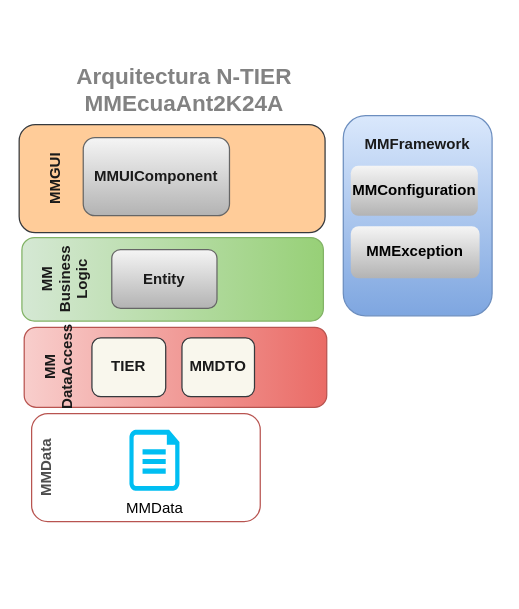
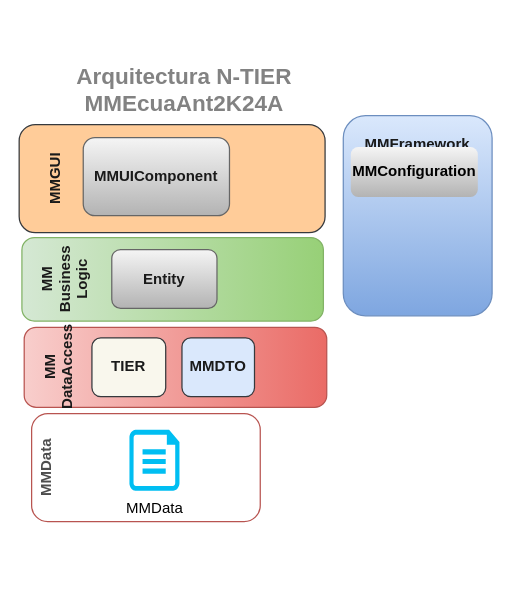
node "MMConfiguration": moved (414, 191) -> (414, 172)
node "MMException": removed
node "MMDTO": fillcolor #f9f7ed -> #dae8fc
